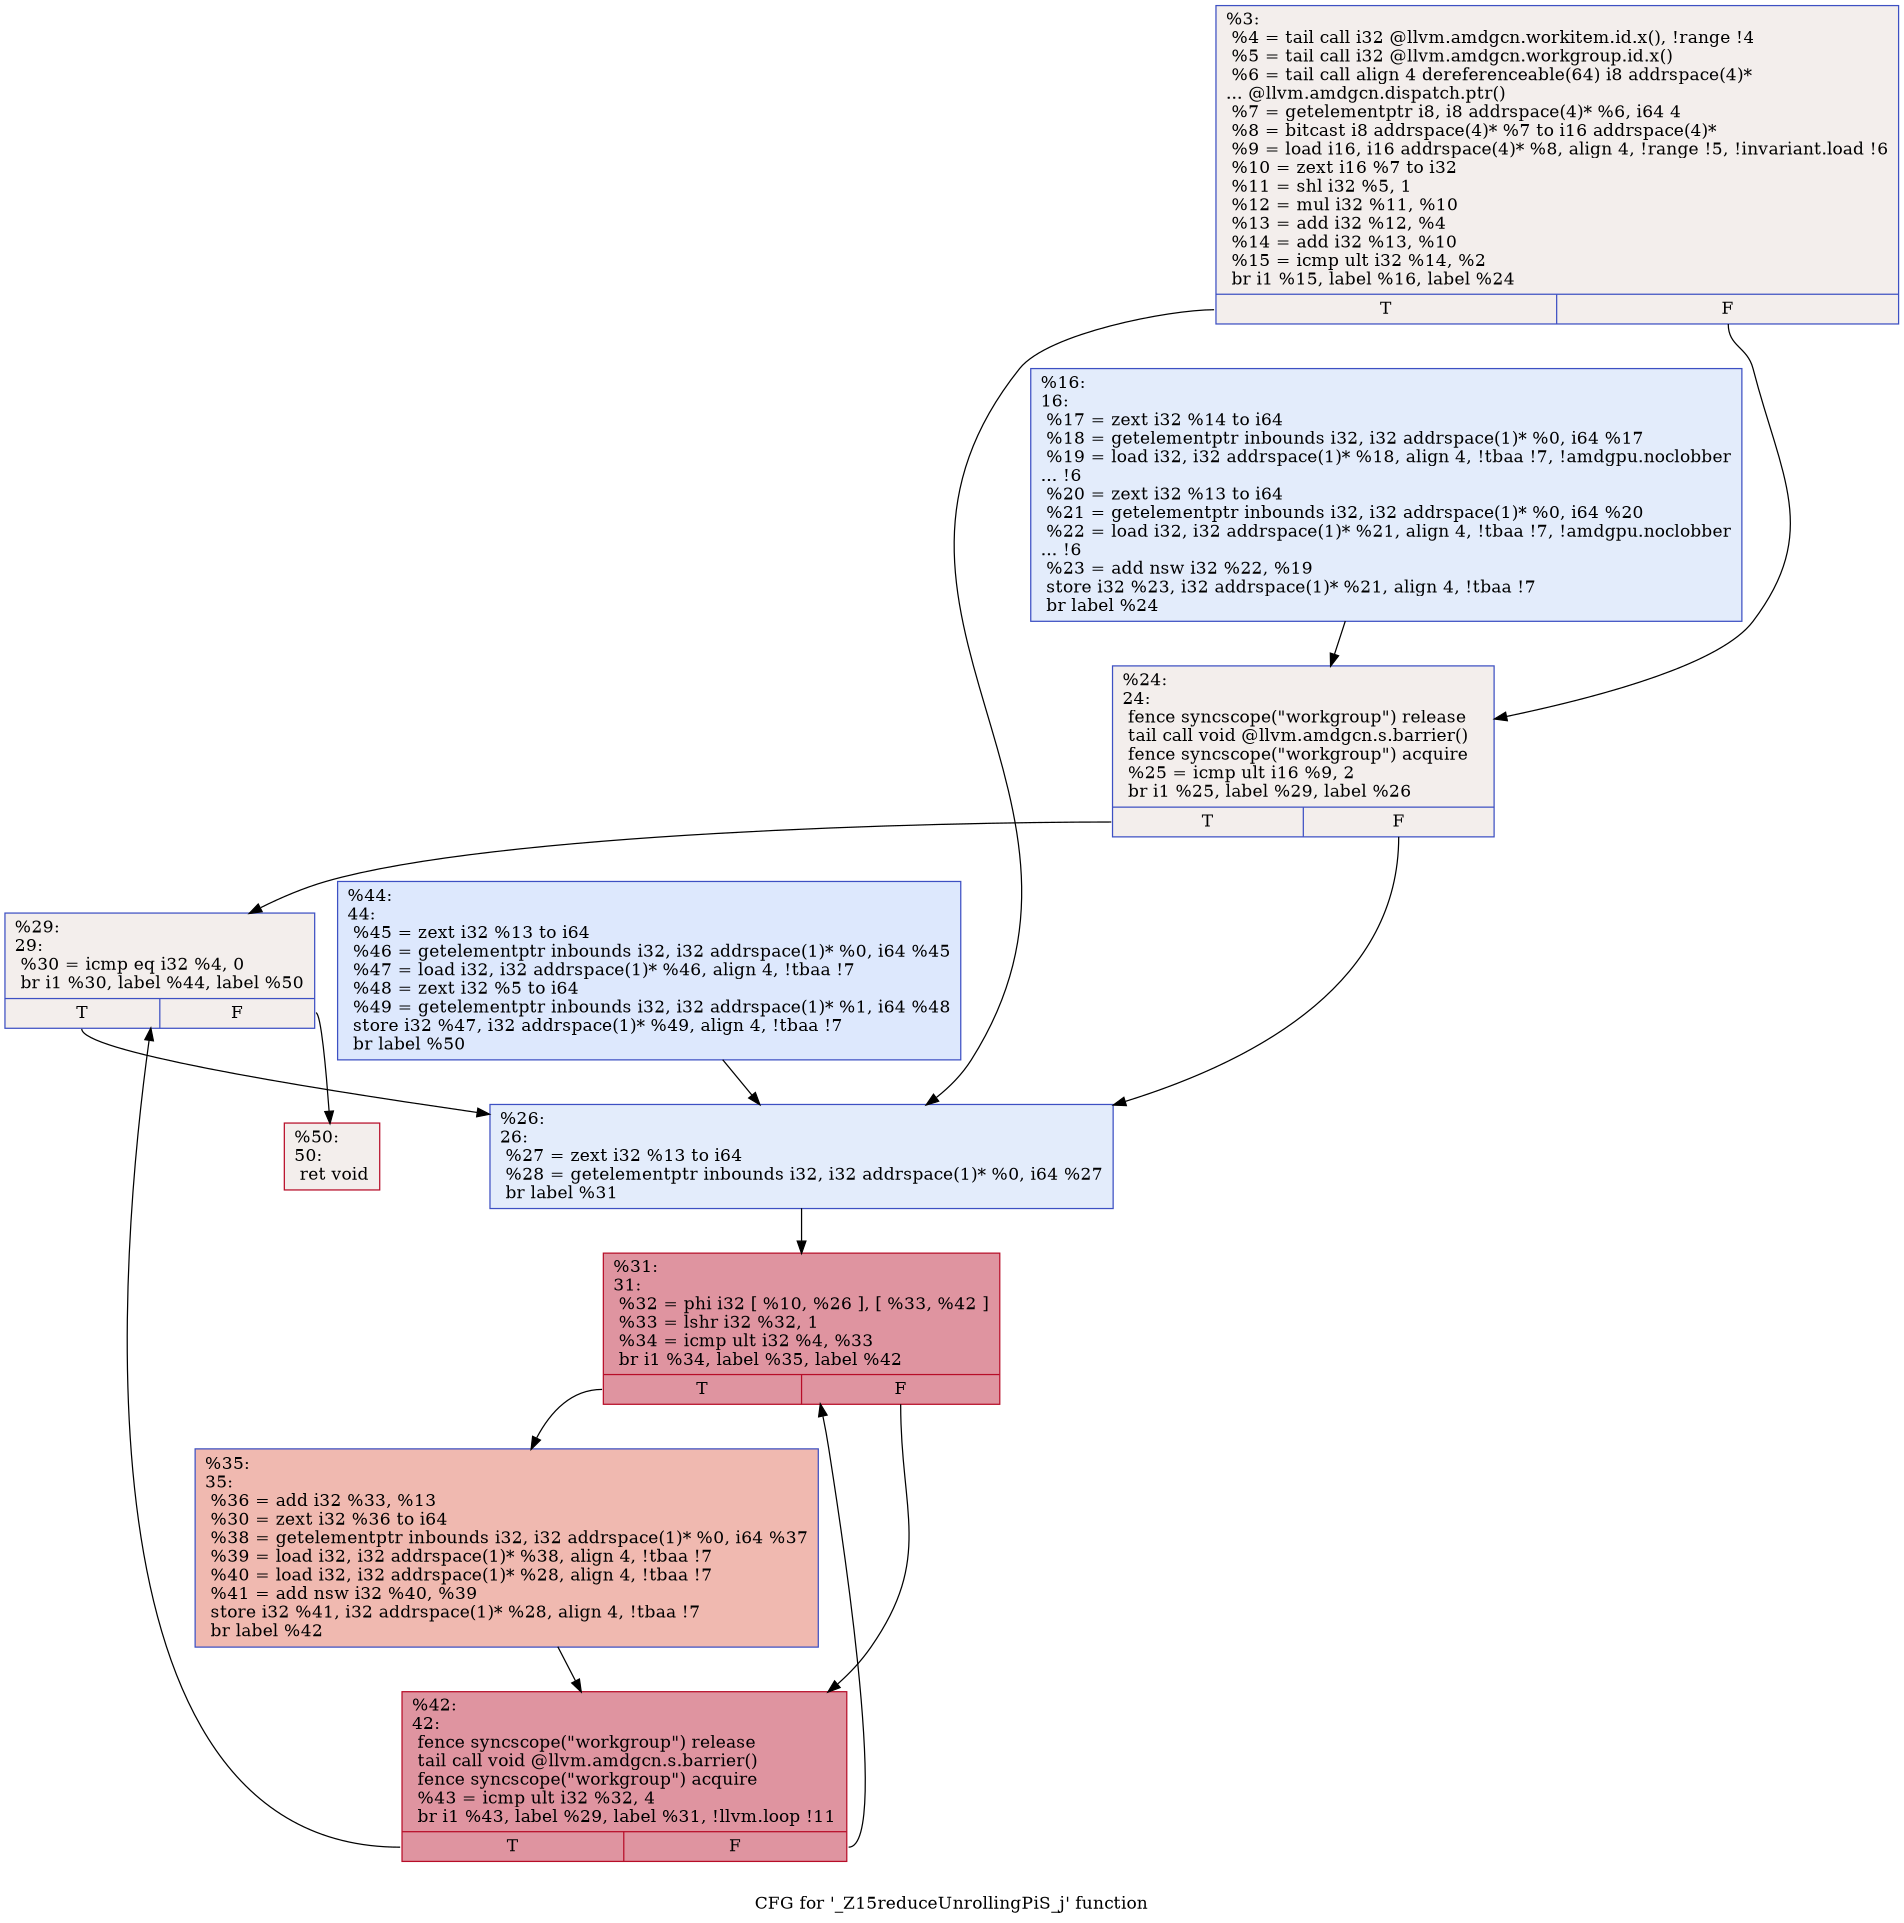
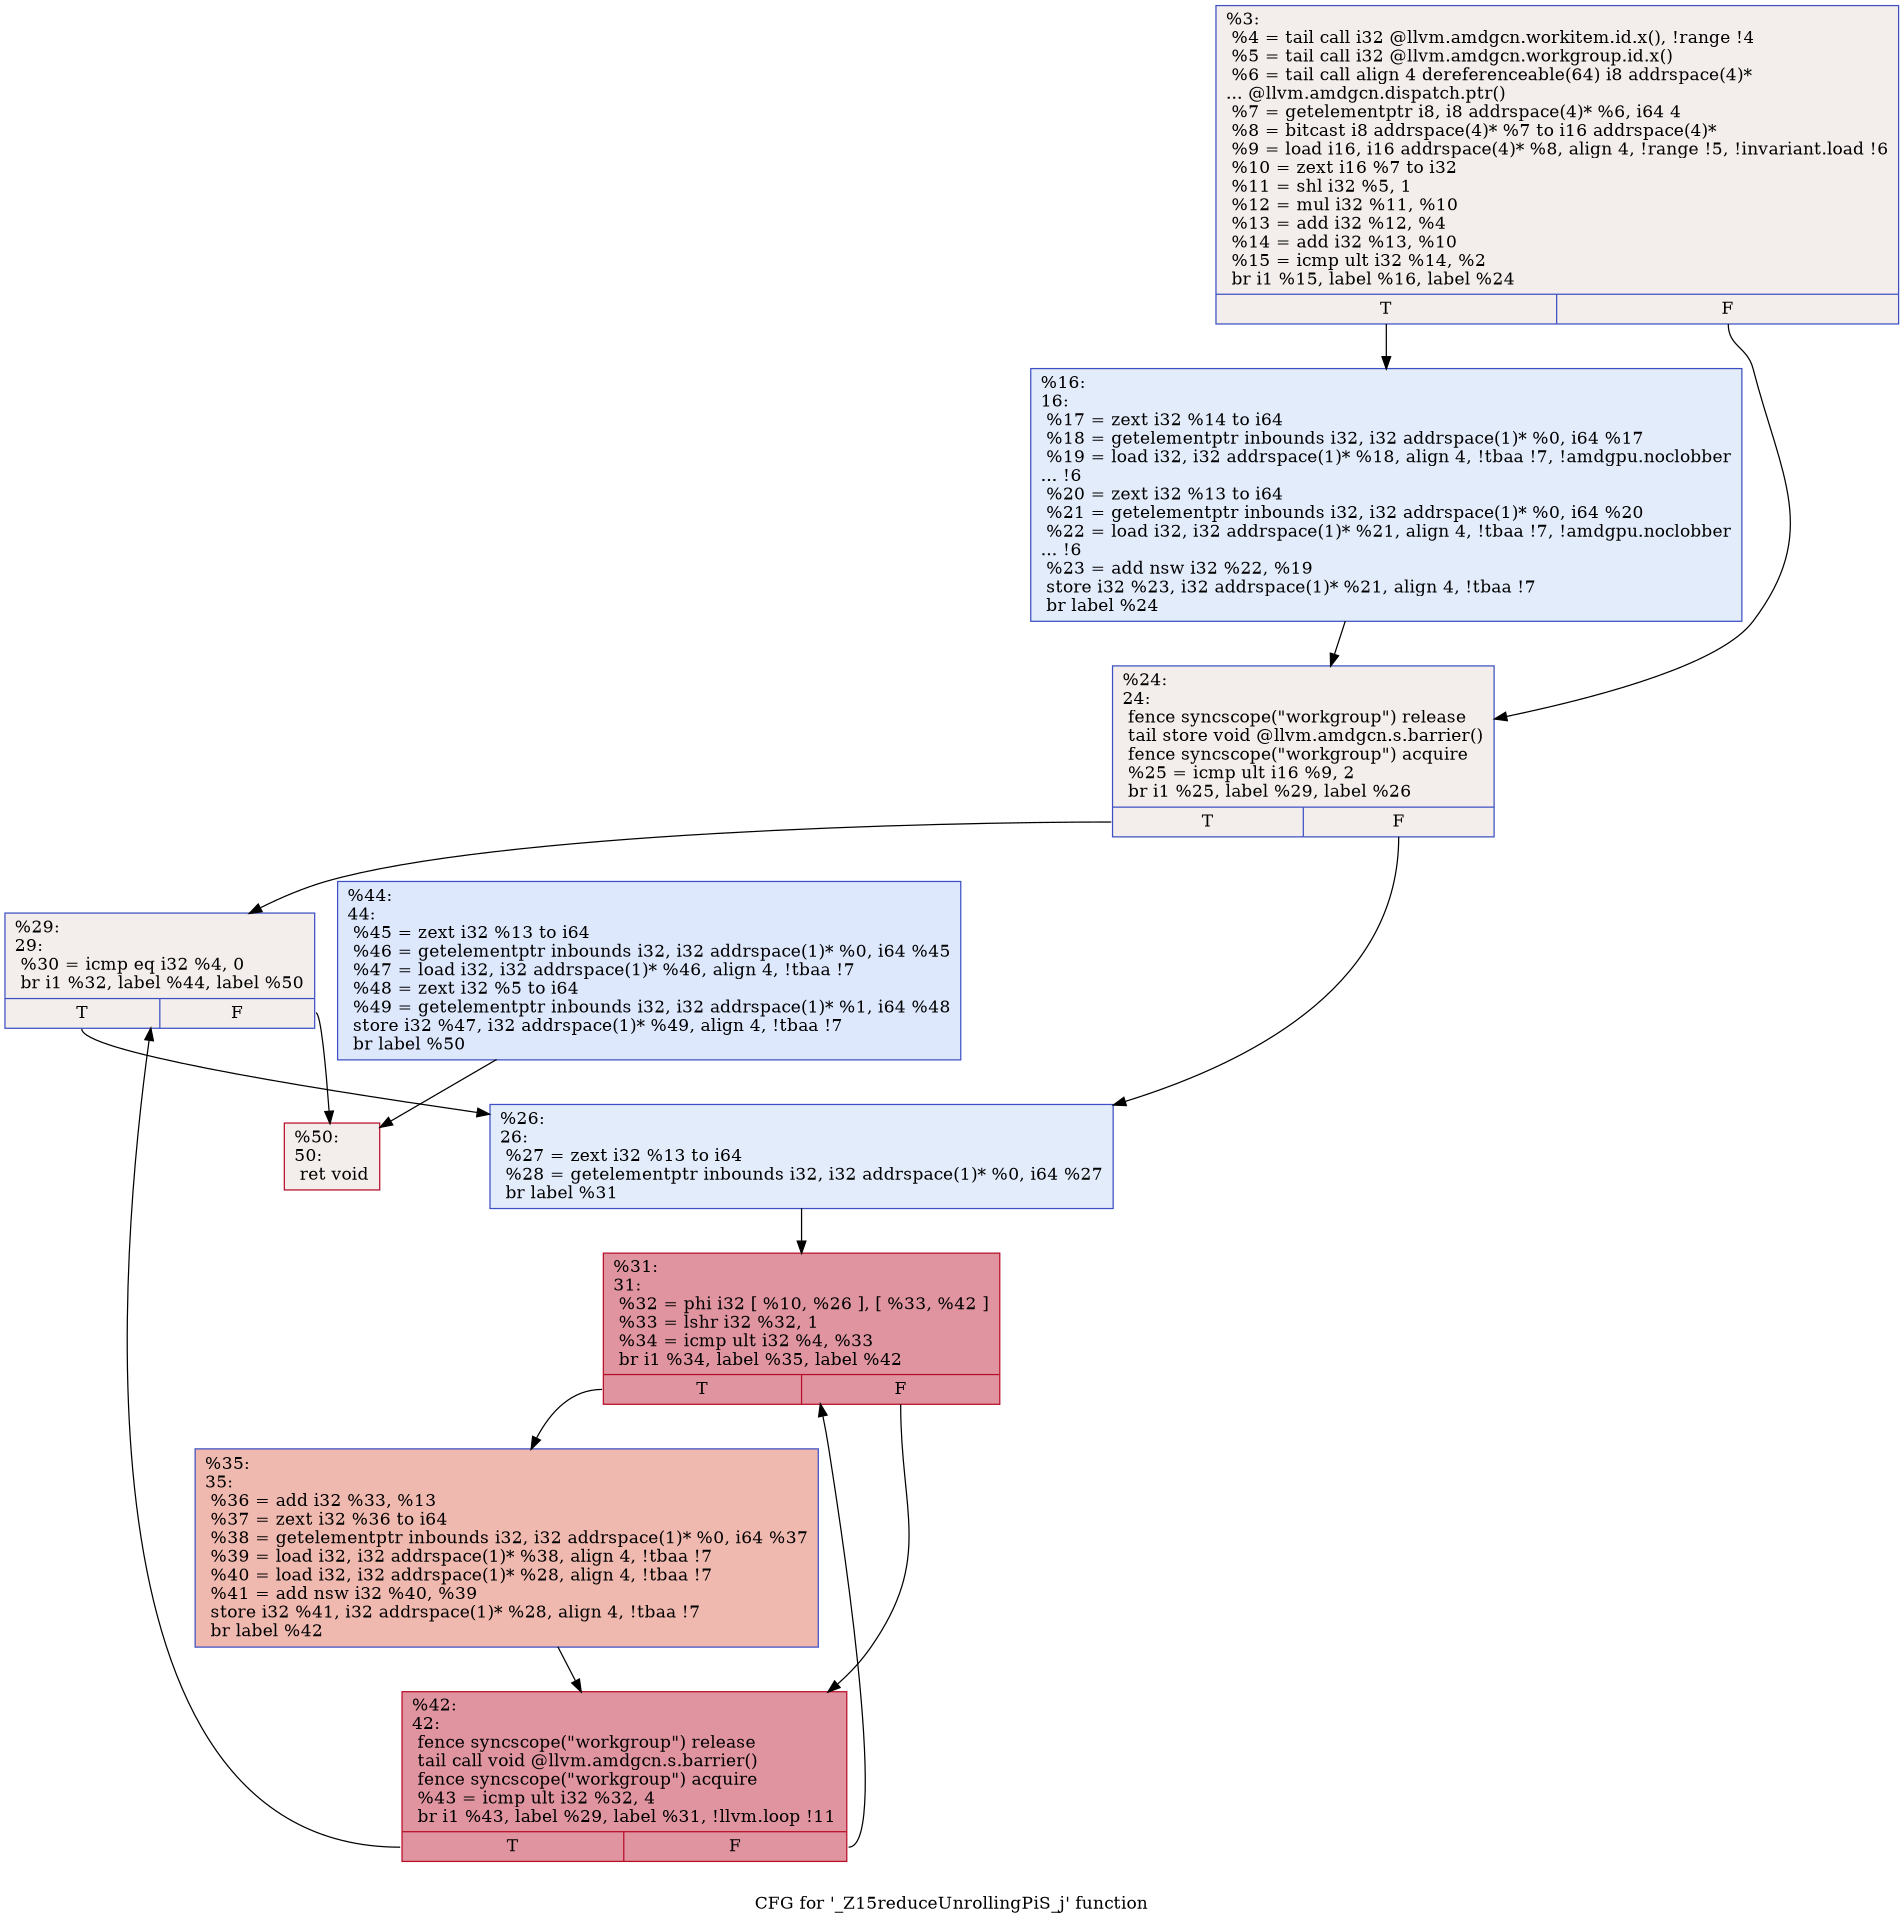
edge "%3:" -> "%26:": now "%3:" -> "%16:"
node "%24:": text "tail call void @llvm.amdgcn.s.barrier()" -> "tail store void @llvm.amdgcn.s.barrier()"
node "%29:": text "br i1 %30, label %44, label %50" -> "br i1 %32, label %44, label %50"
edge "%44:" -> "%26:": now "%44:" -> "%50:"
node "%35:": text "%30 = zext i32 %36 to i64" -> "%37 = zext i32 %36 to i64"
